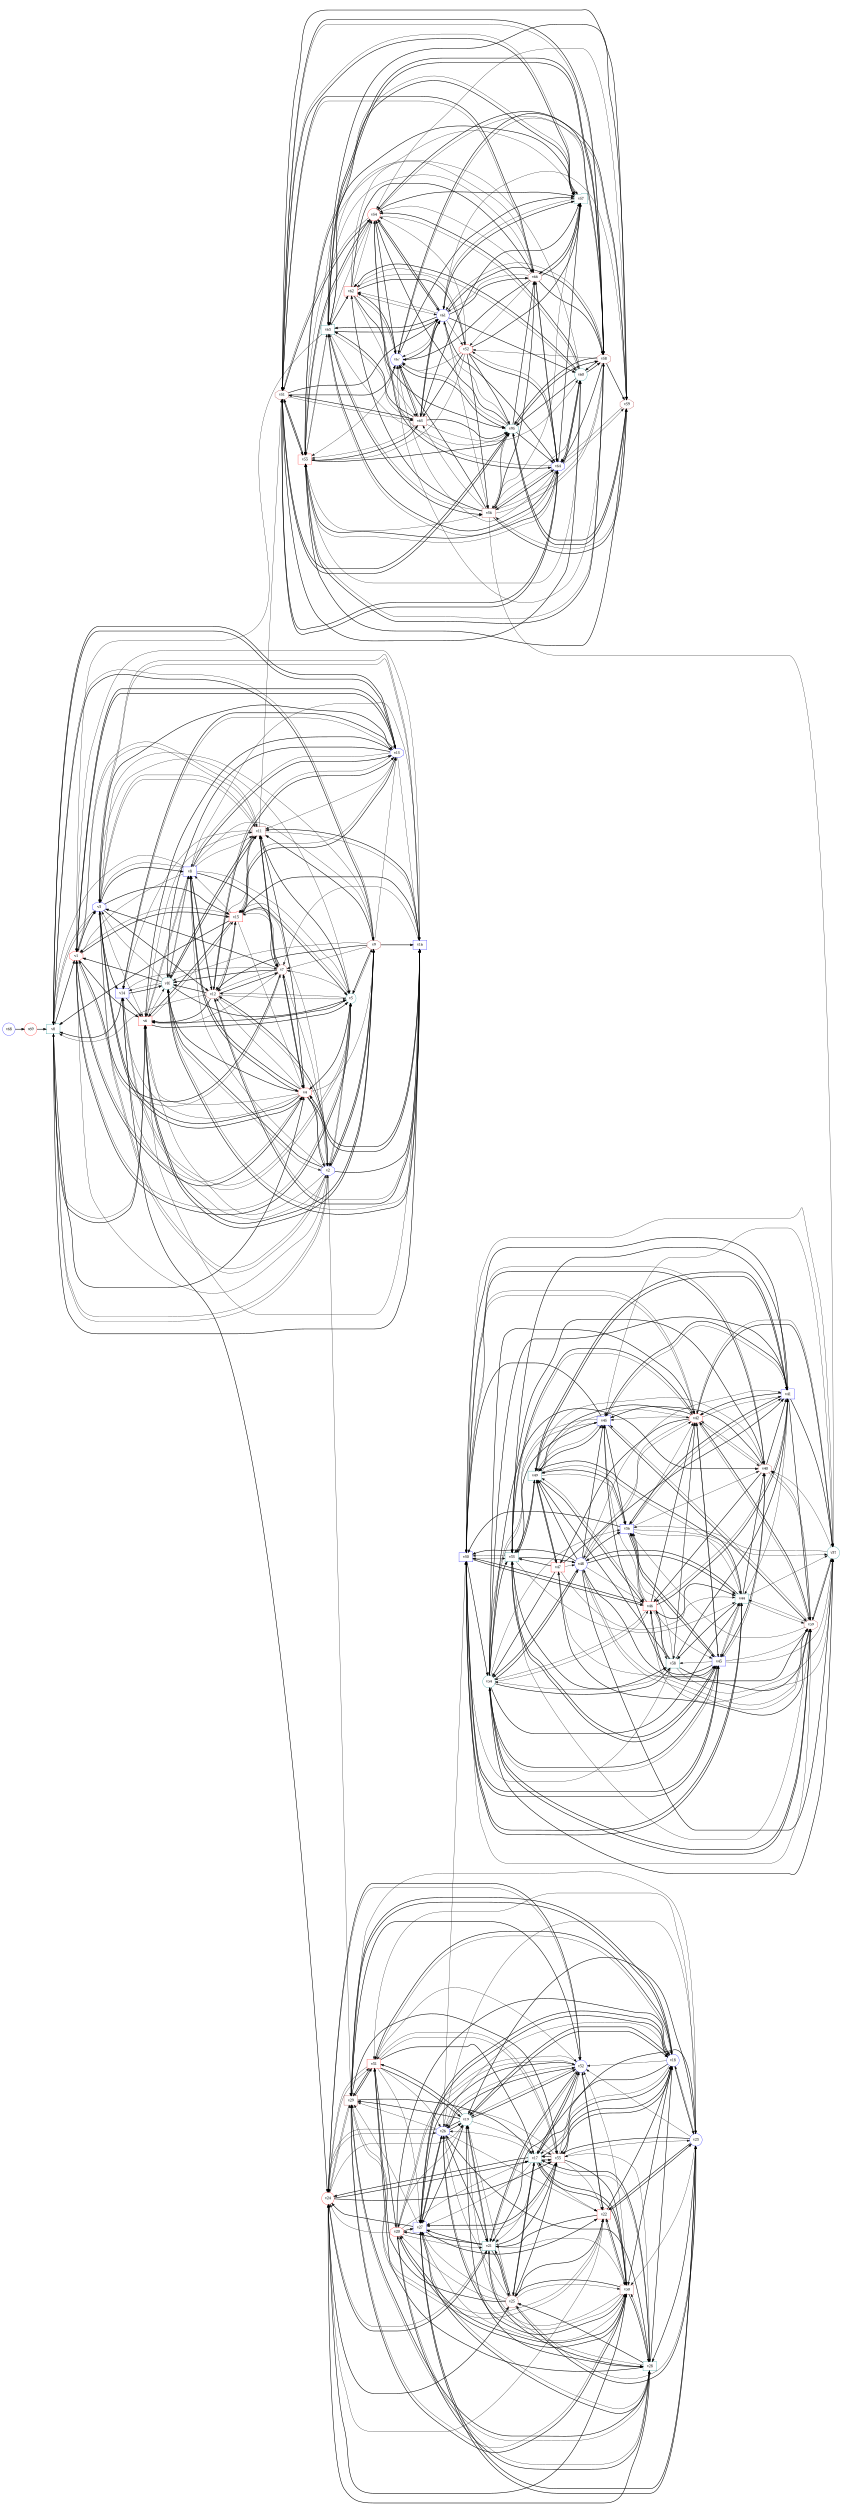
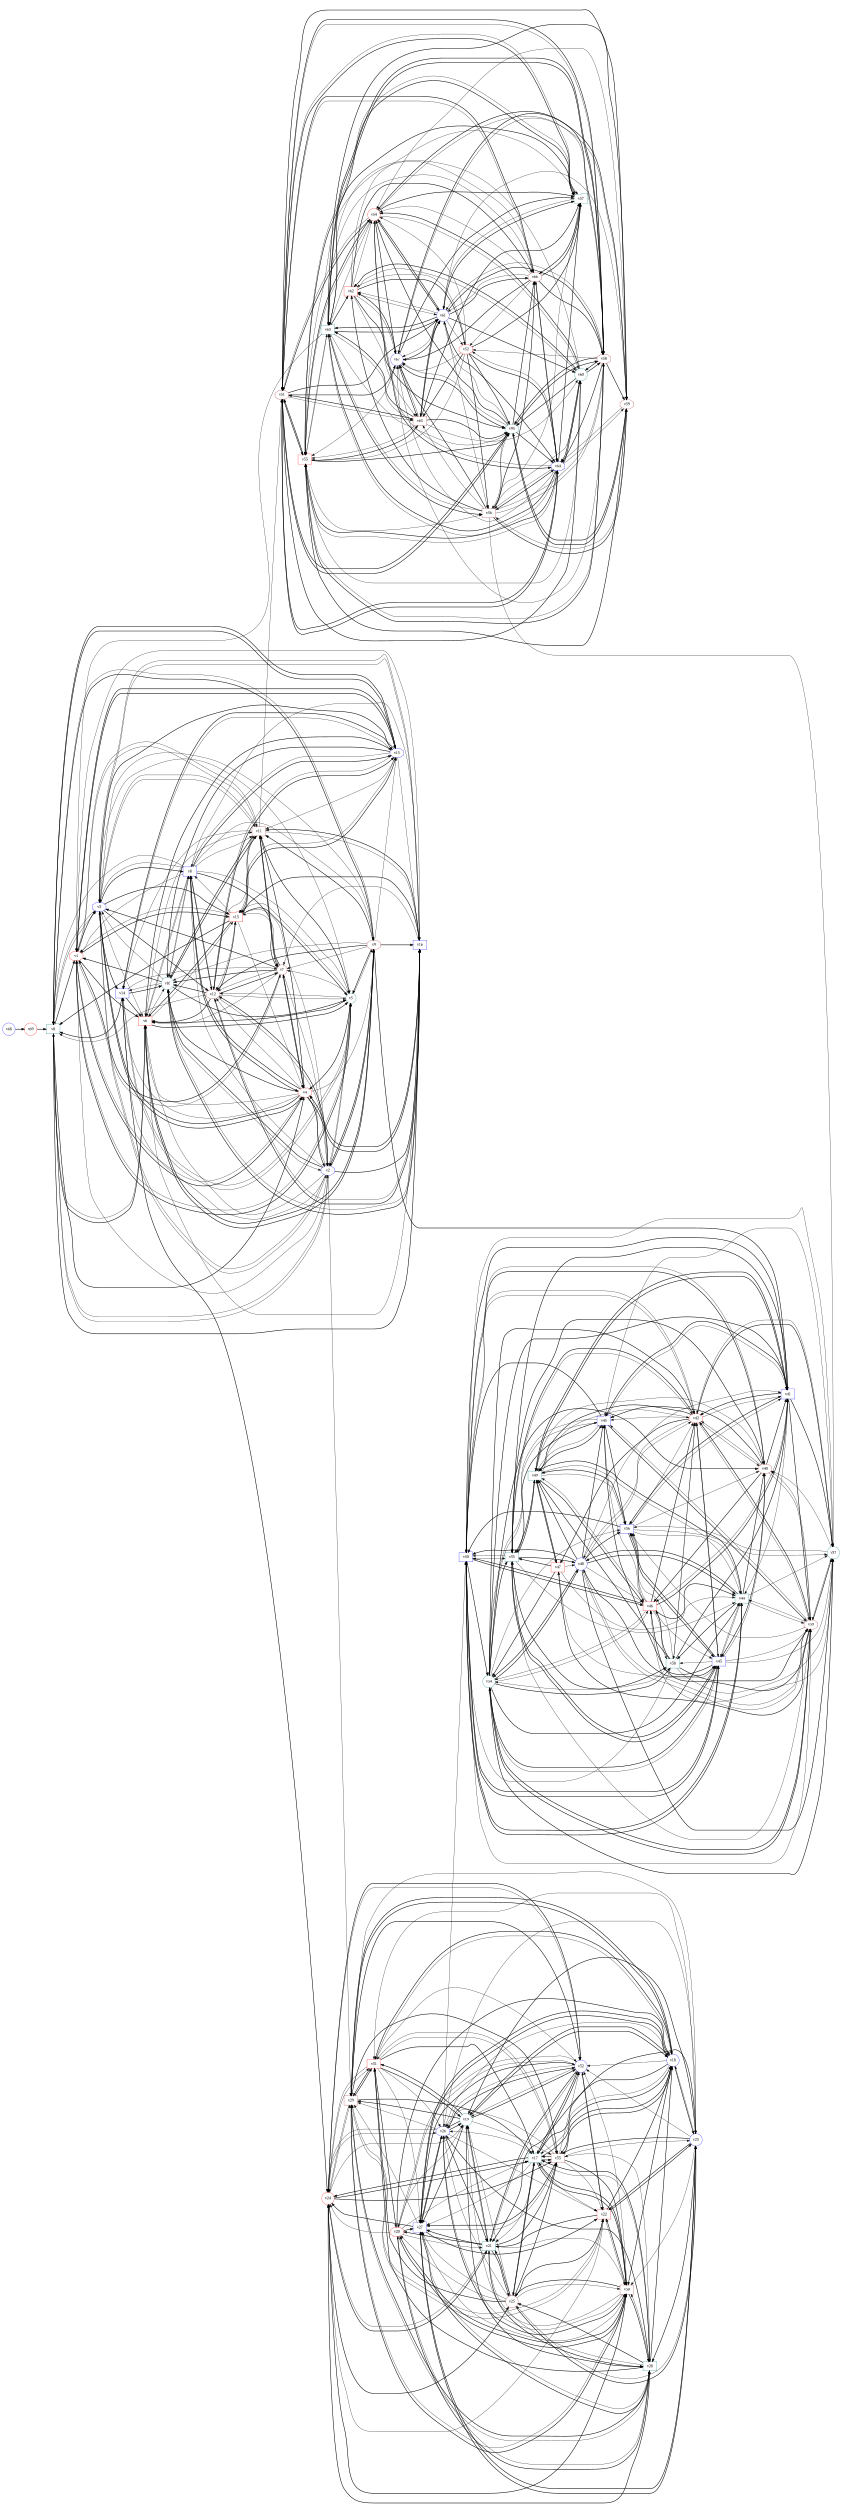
edge "v47" -> "v41": now "v9" -> "v41"
